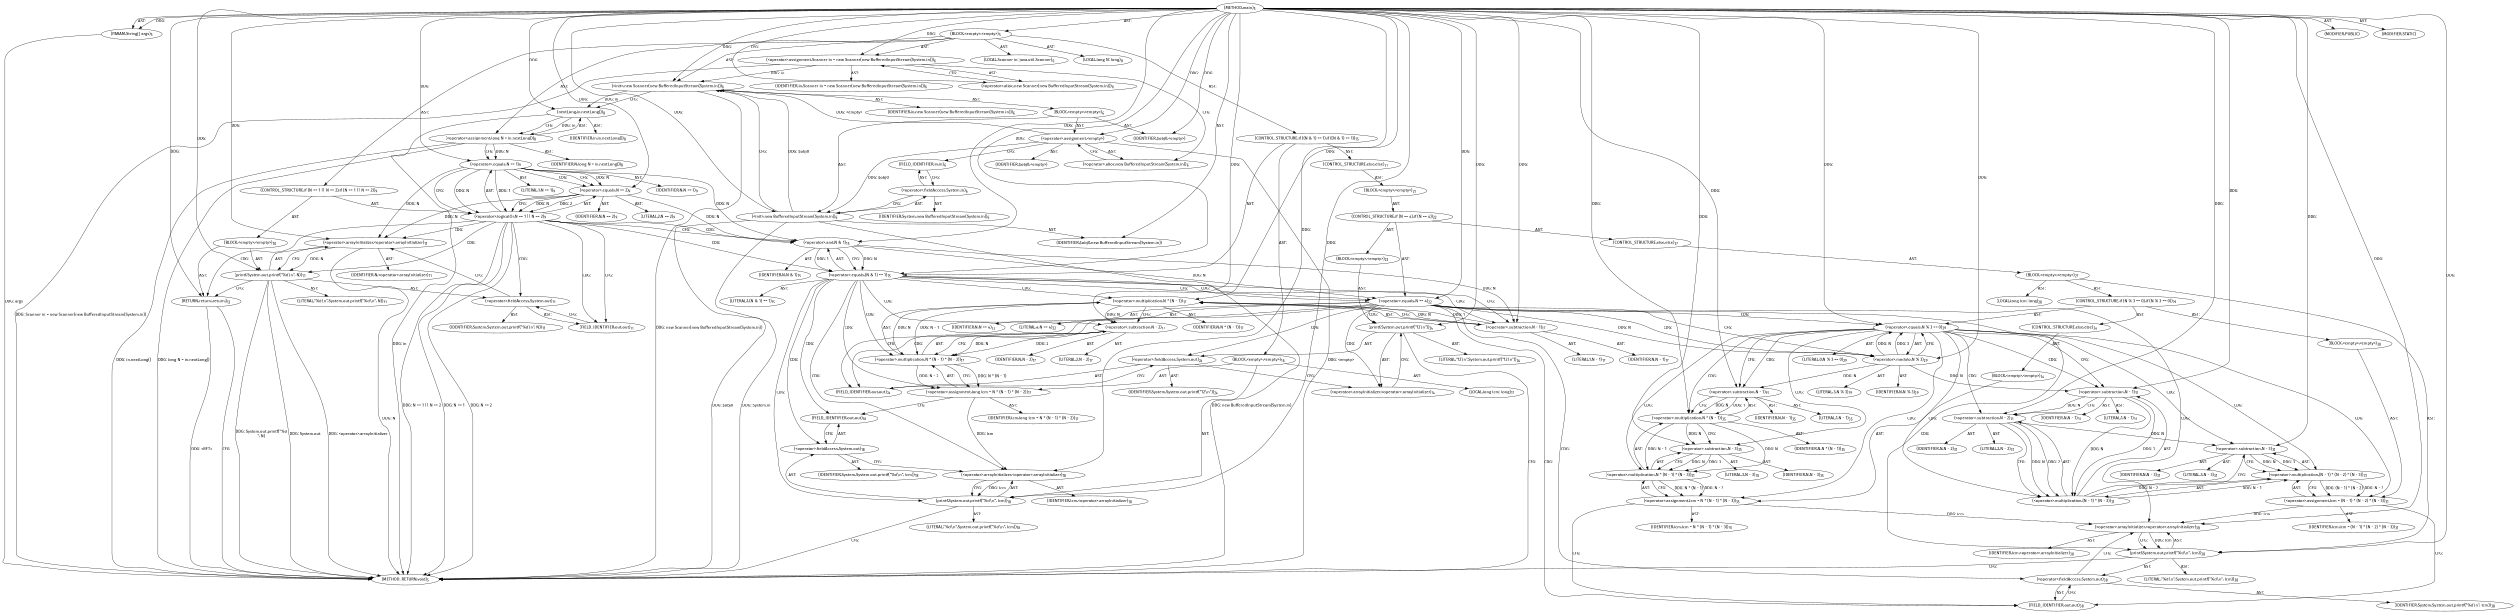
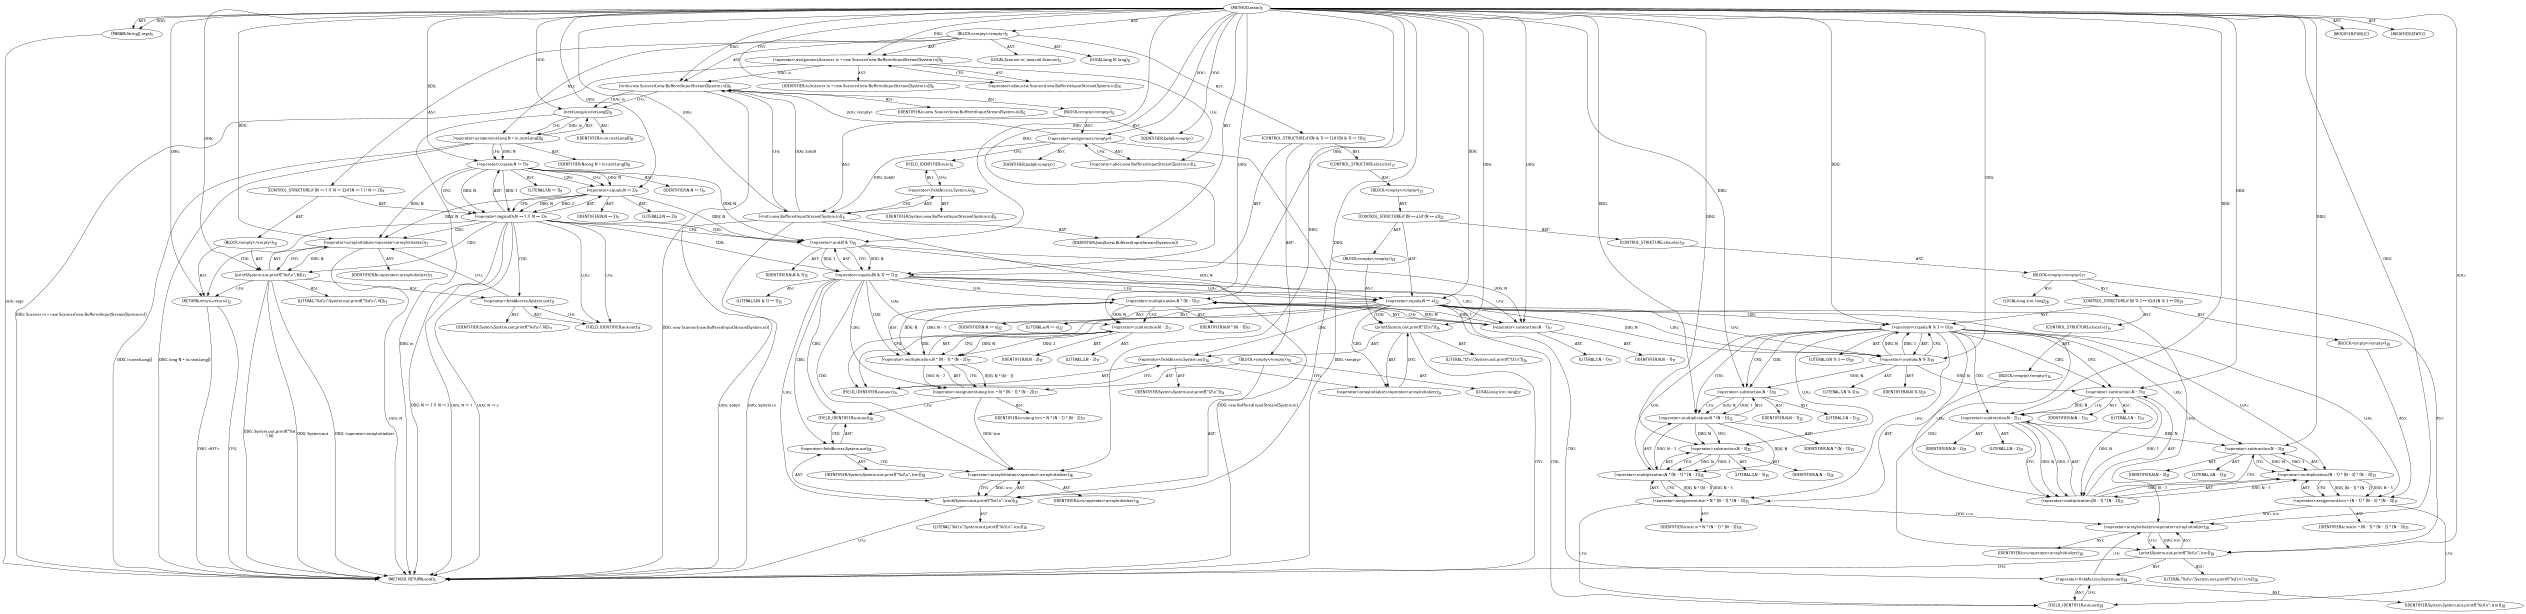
node "(<operator>.multiplication,N * (N - 1) * (N - 3))": text "31" -> "35"
